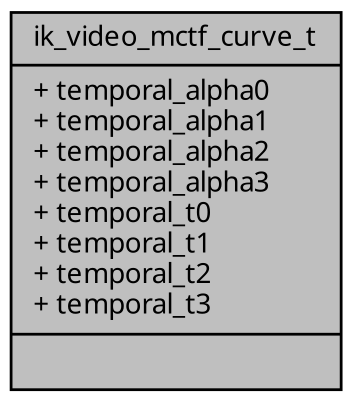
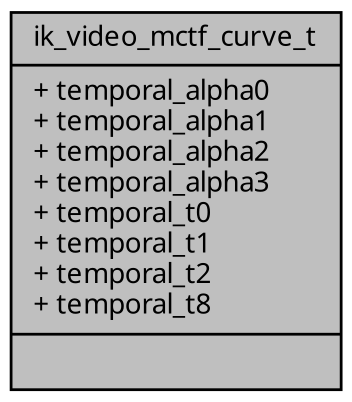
node "ik_video_mctf_curve_t": text "+ temporal_t3" -> "+ temporal_t8"
